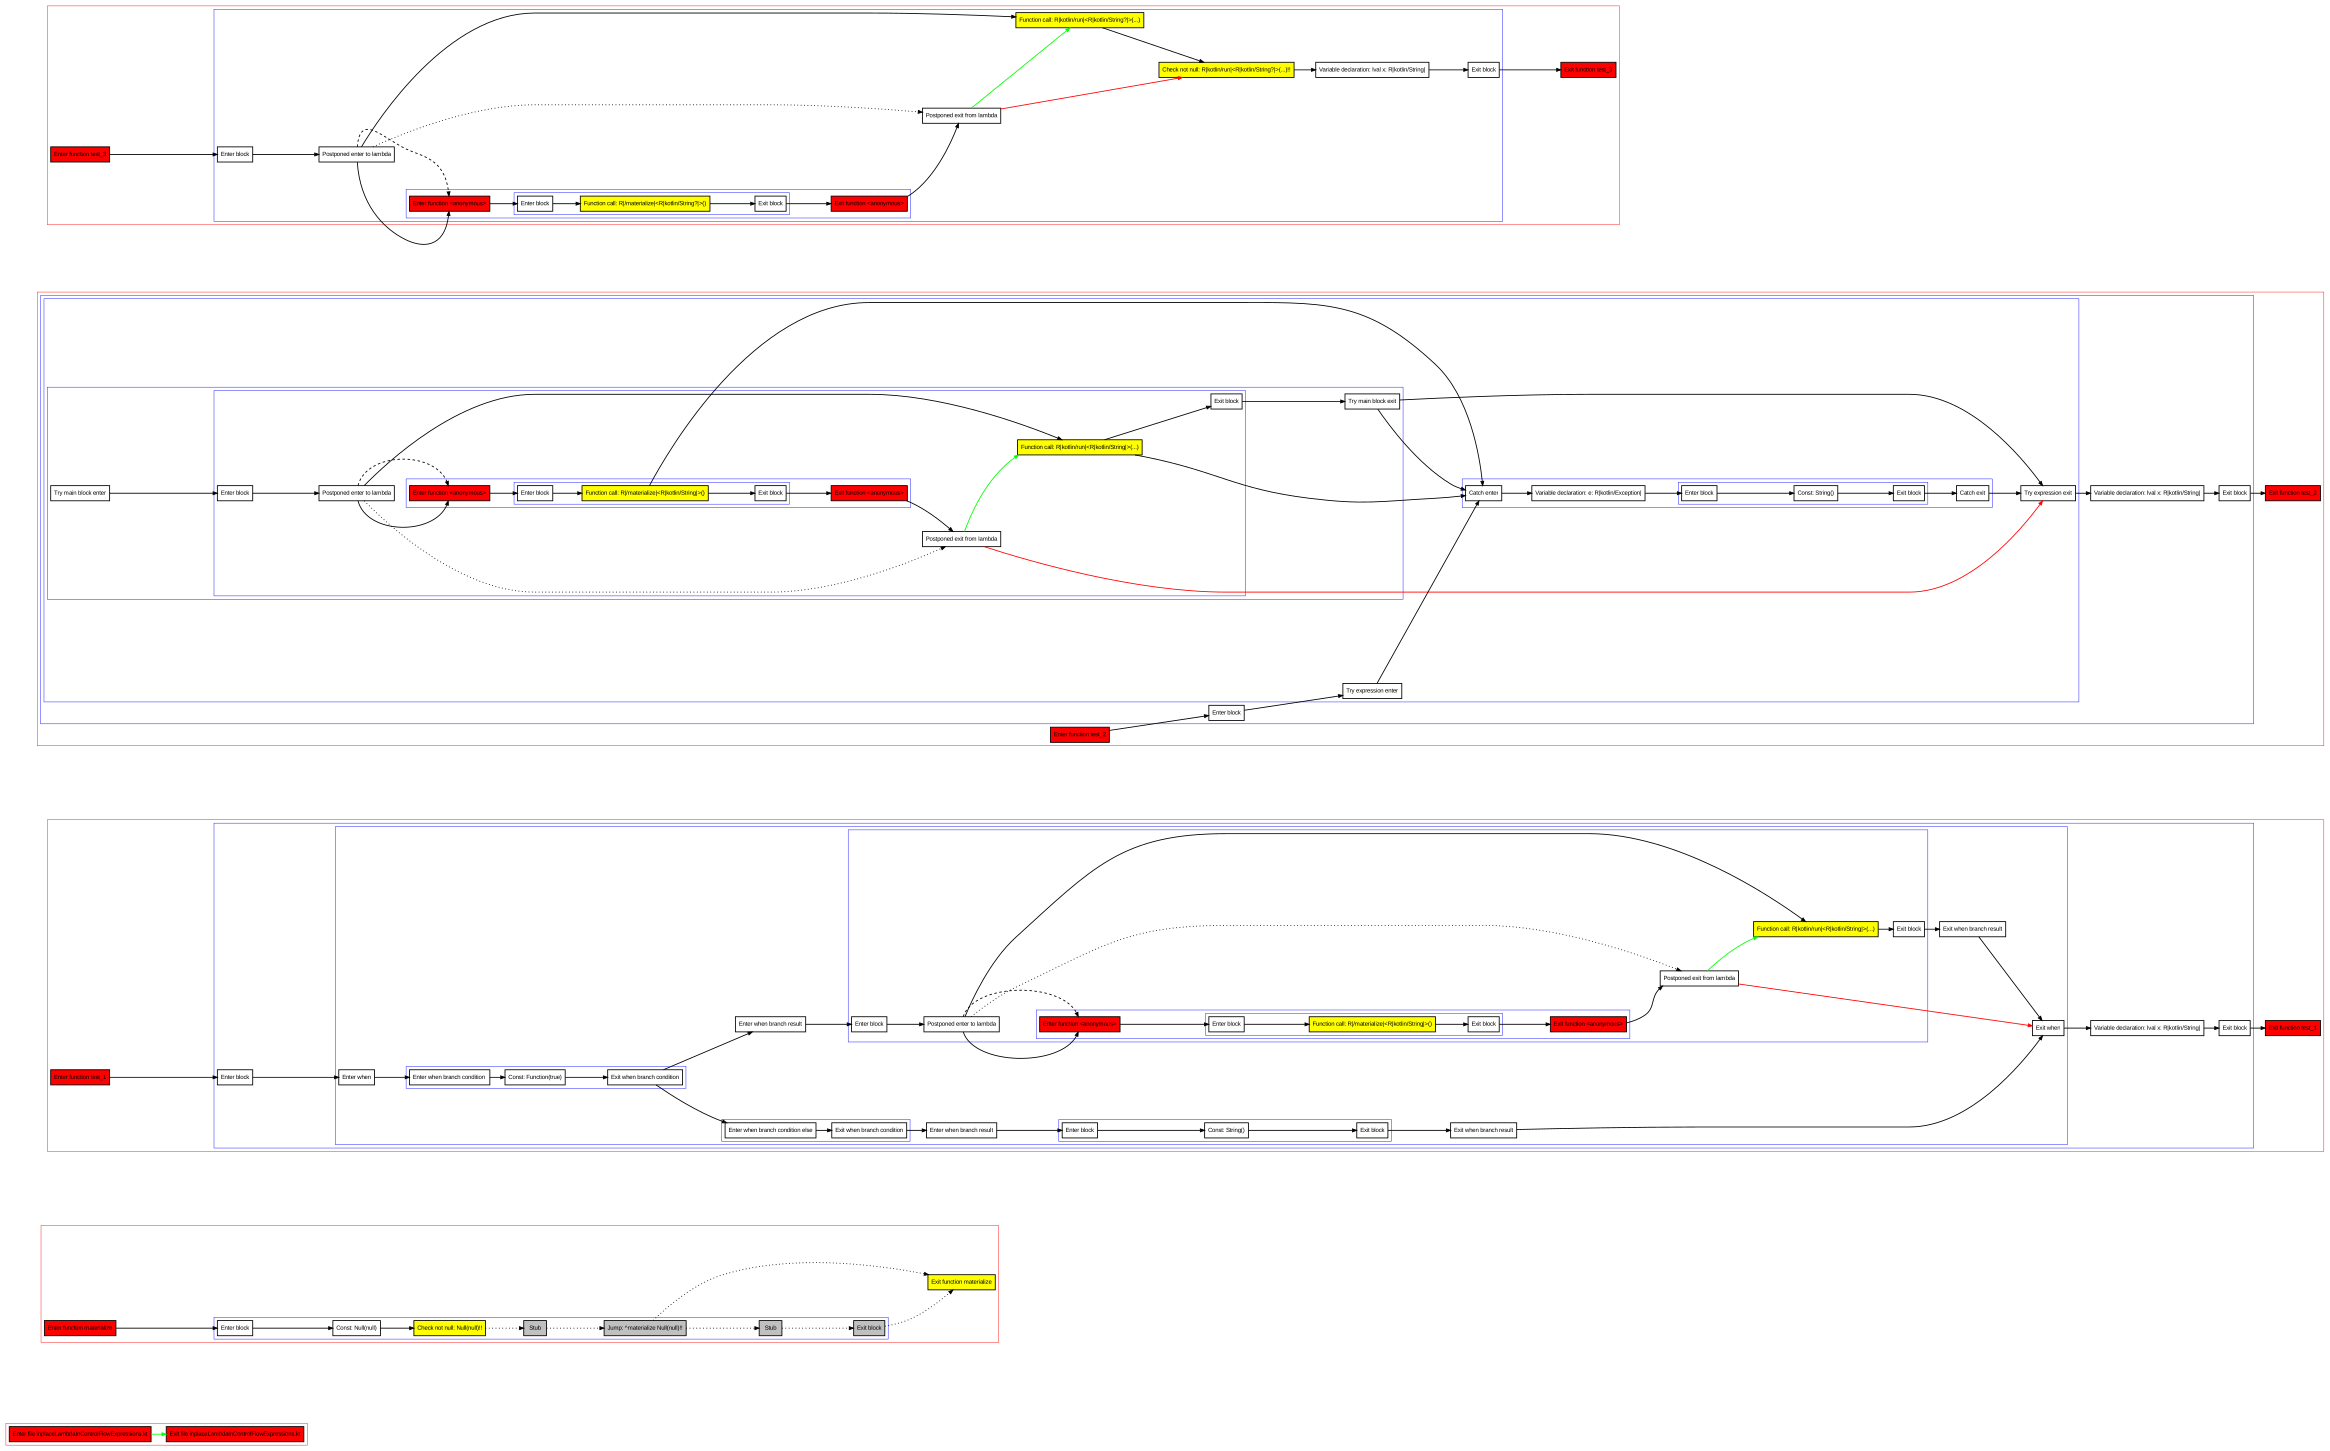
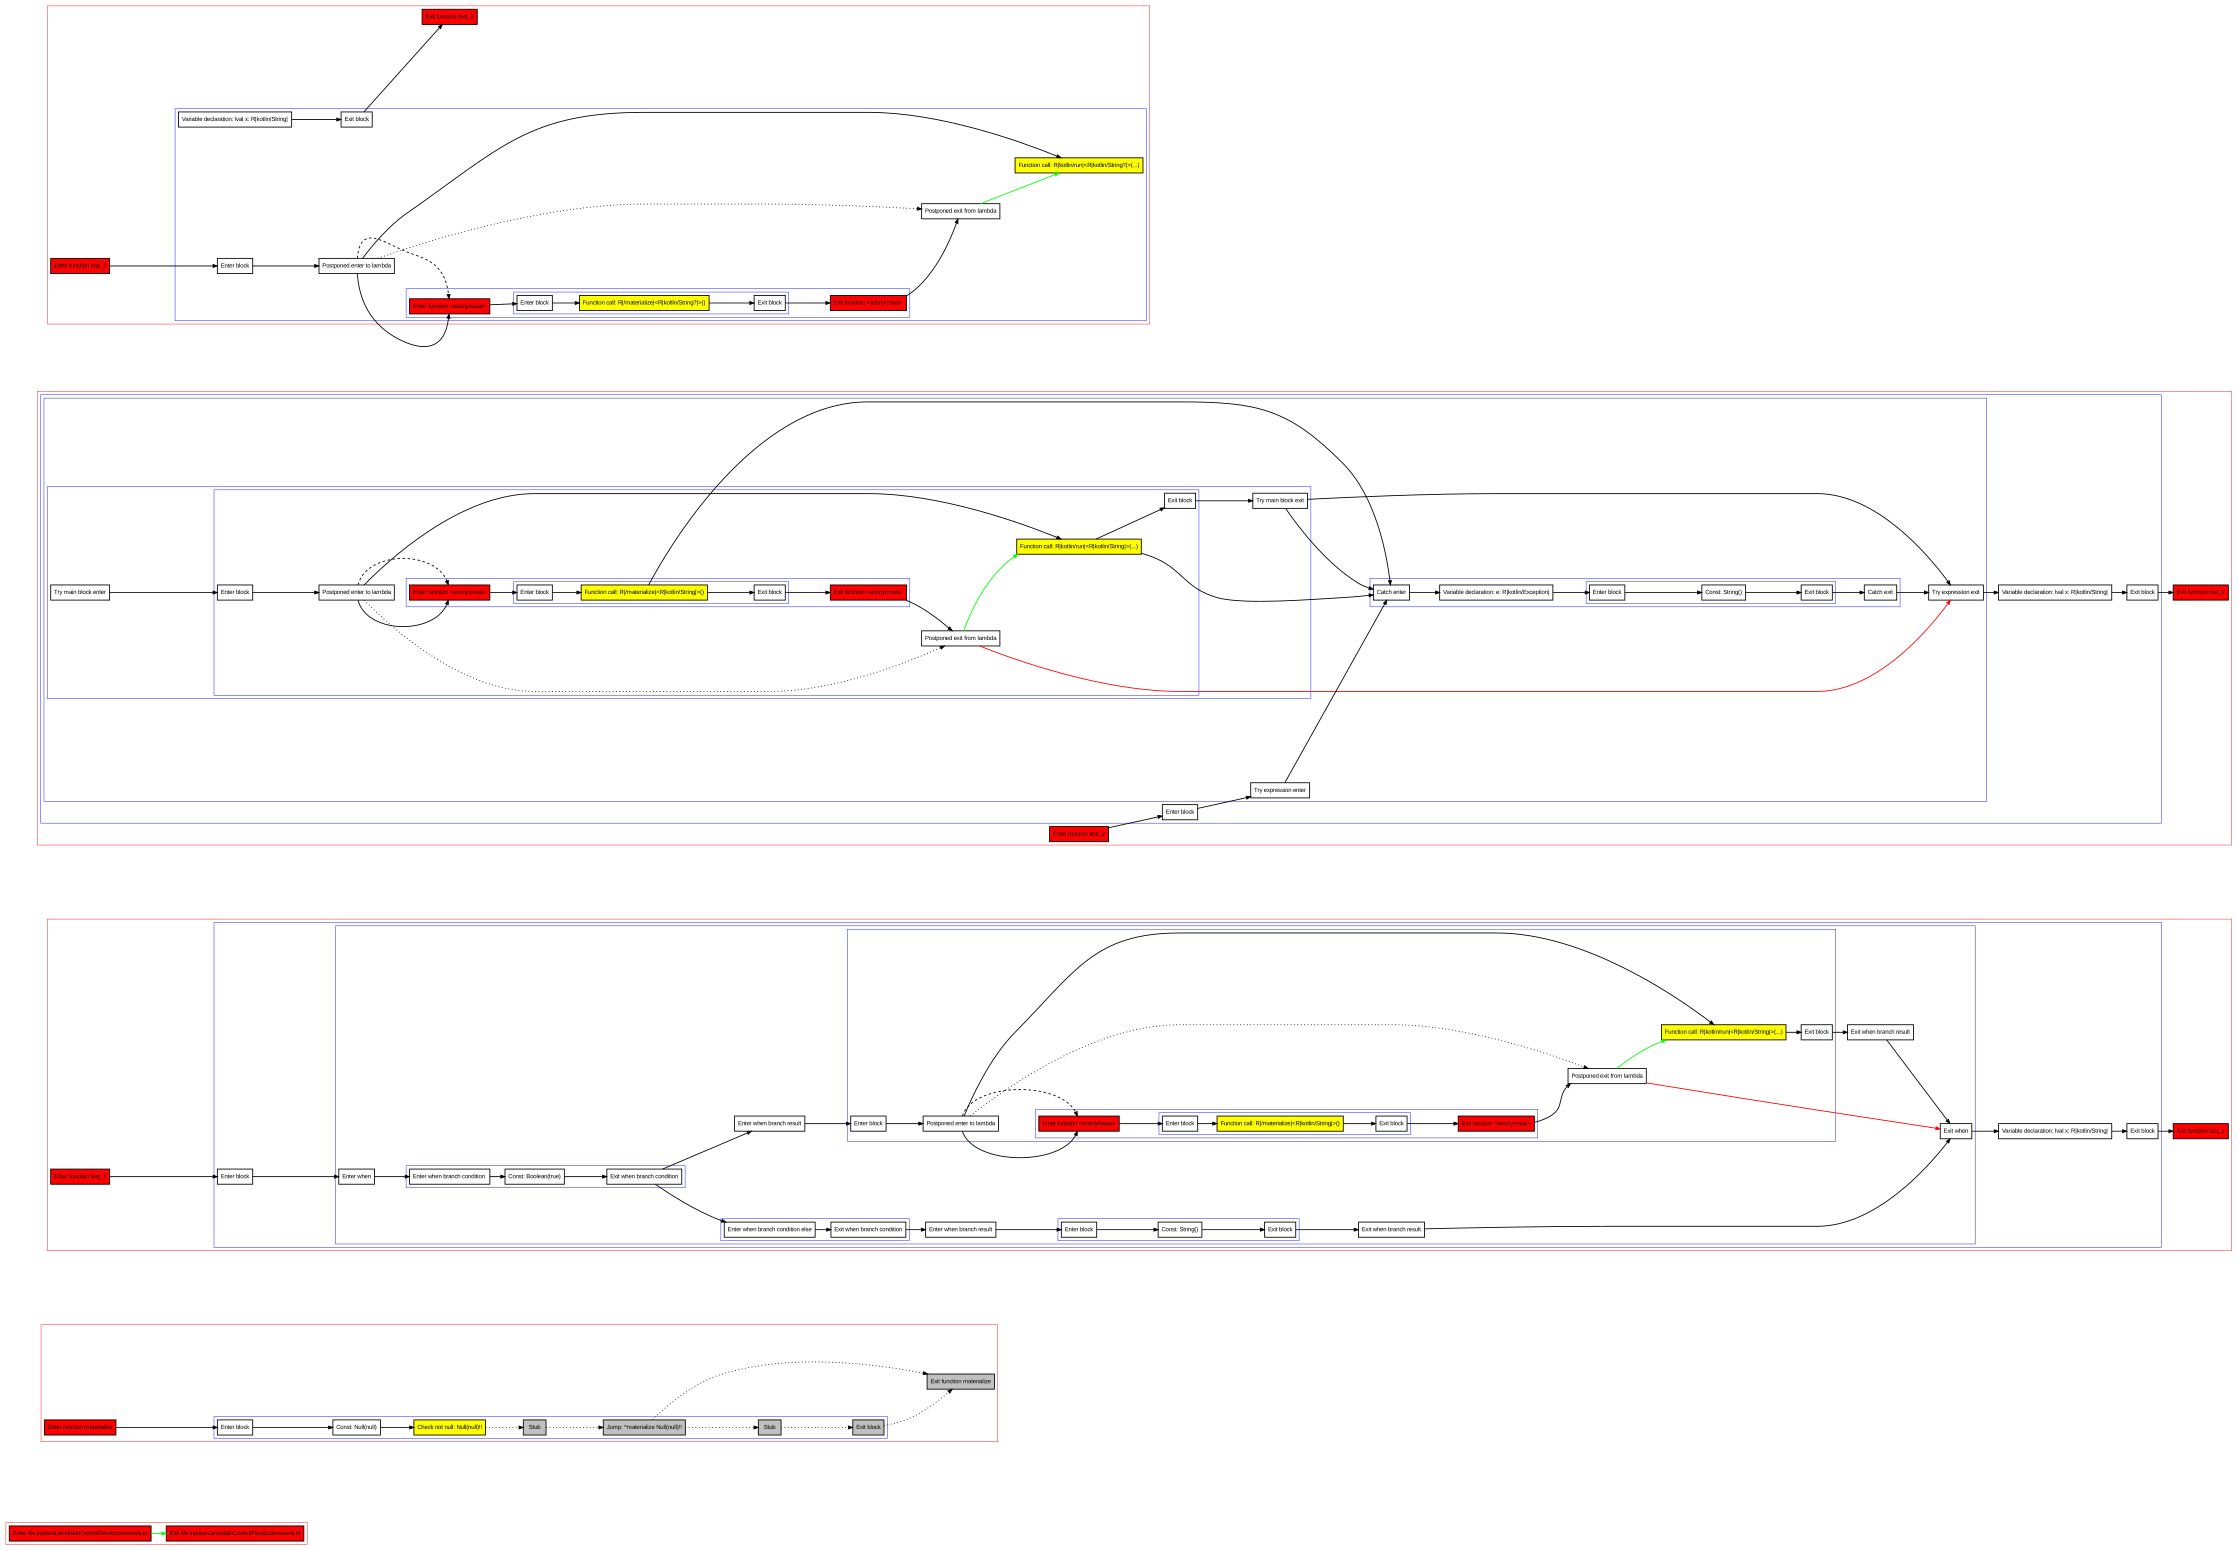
node "Check not null: R|kotlin/run|<R|kotlin/String?|>(...)!!": removed
node "Const: Function(true)": label "Const: Function(true)" -> "Const: Boolean(true)"
node "Exit function materialize": fillcolor yellow -> gray
